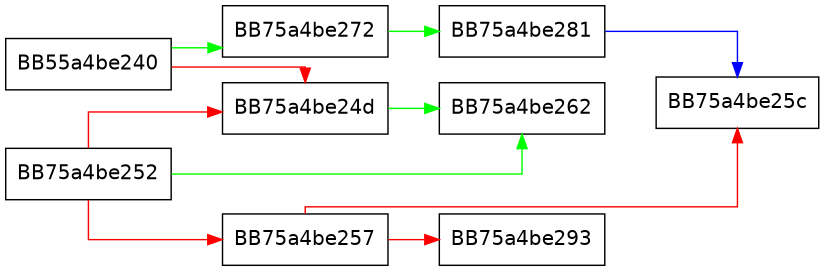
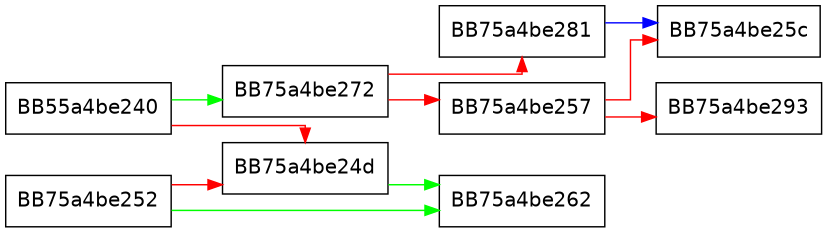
edge "BB75a4be272" -> "BB75a4be281": color green -> red
edge "BB75a4be252" -> "BB75a4be257": now "BB75a4be272" -> "BB75a4be257"
